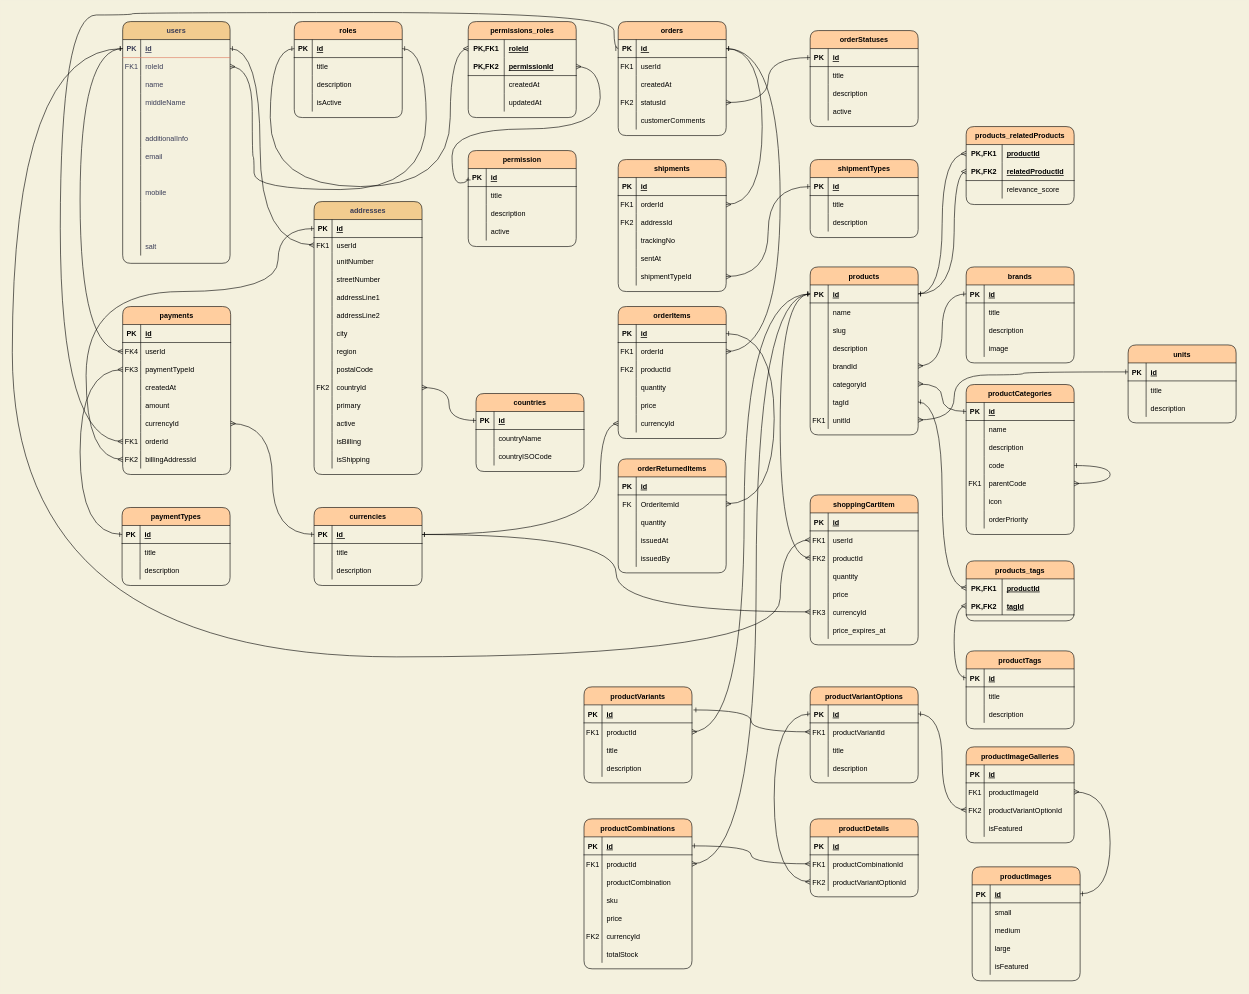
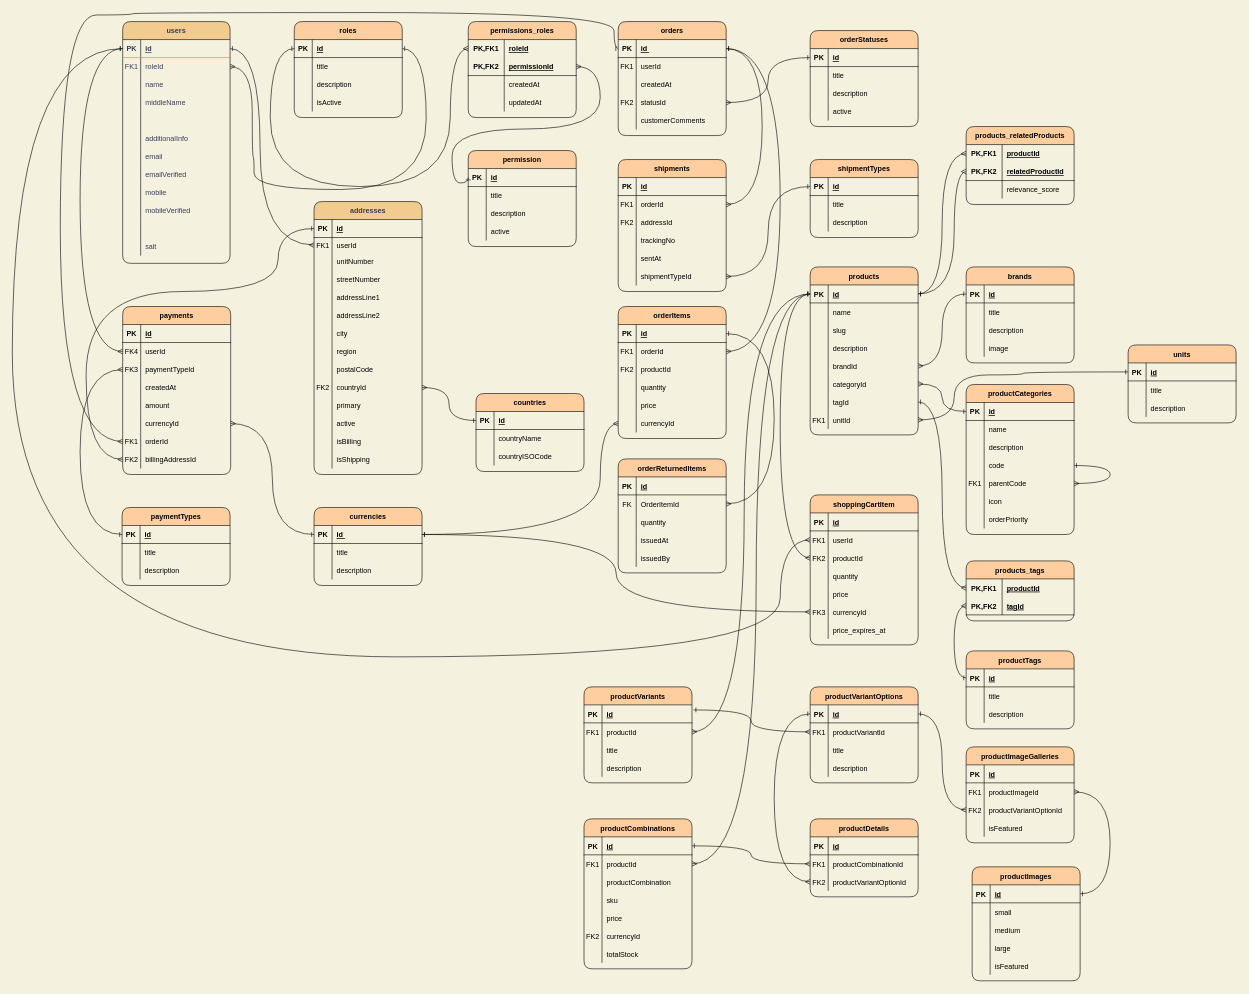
node "emailVerified": added
node "mobileVerified": added
